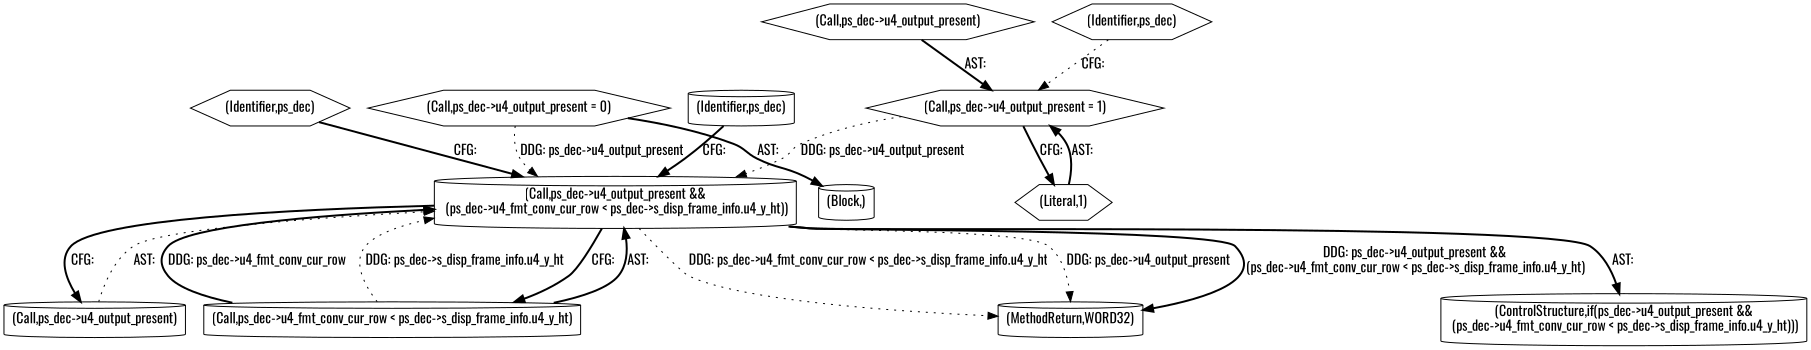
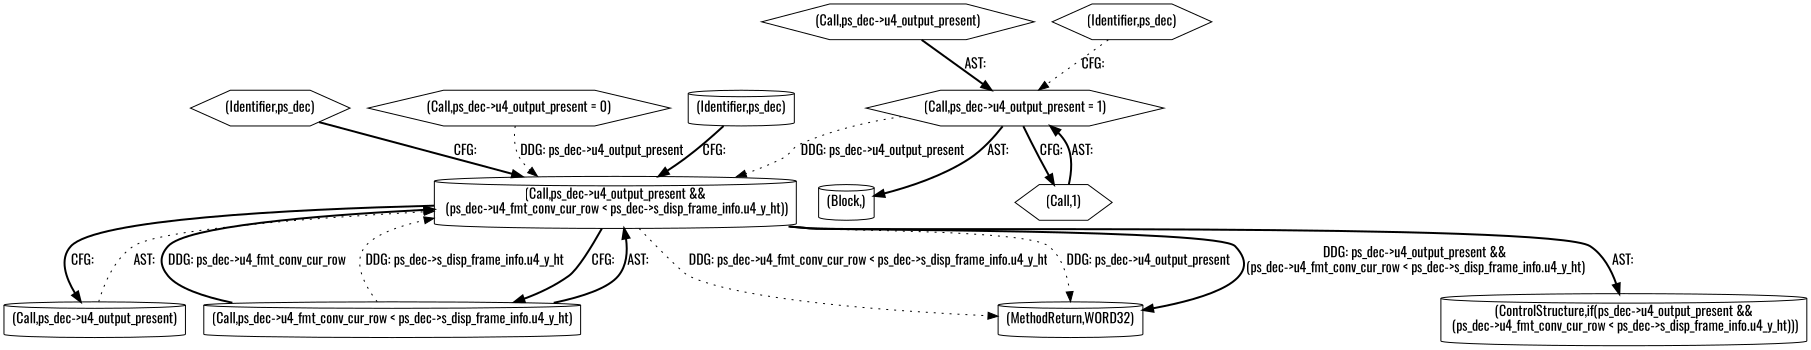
edge "(Call,ps_dec->u4_output_present = 0)" -> "(Block,)": now "(Call,ps_dec->u4_output_present = 1)" -> "(Block,)"
node "(Literal,1)": label "(Literal,1)" -> "(Call,1)"
